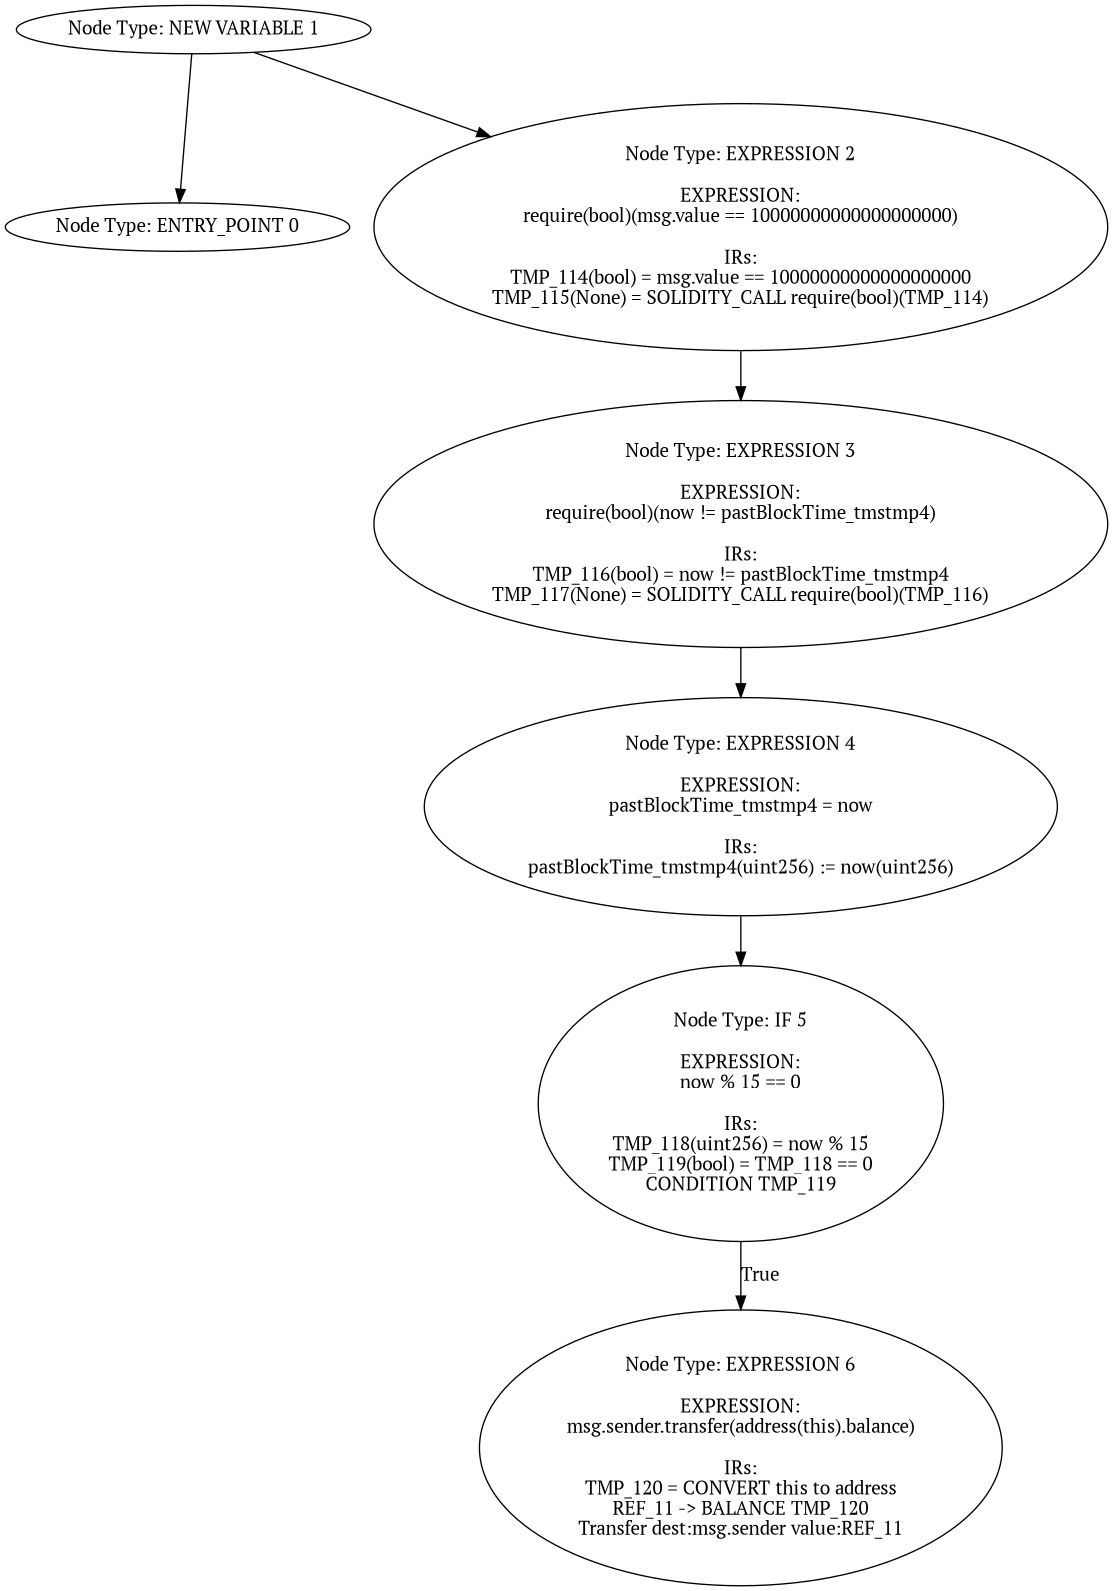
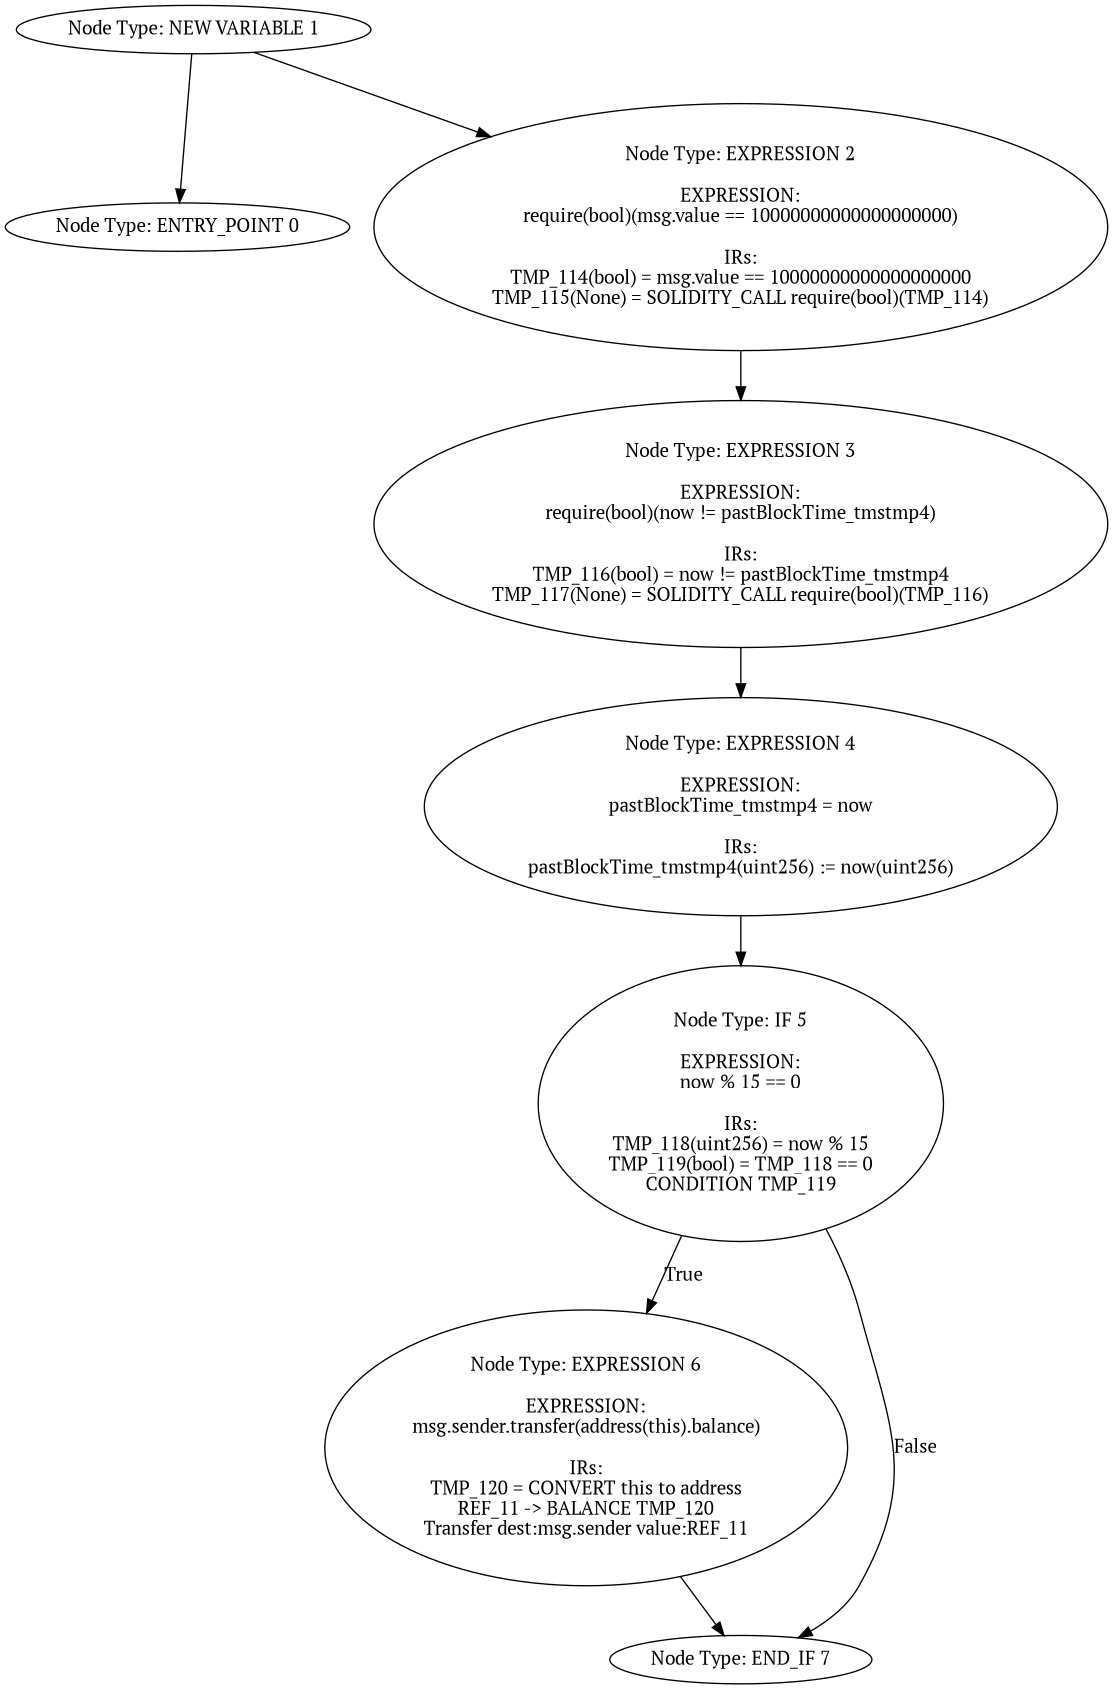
node "Node Type: END_IF 7": added
